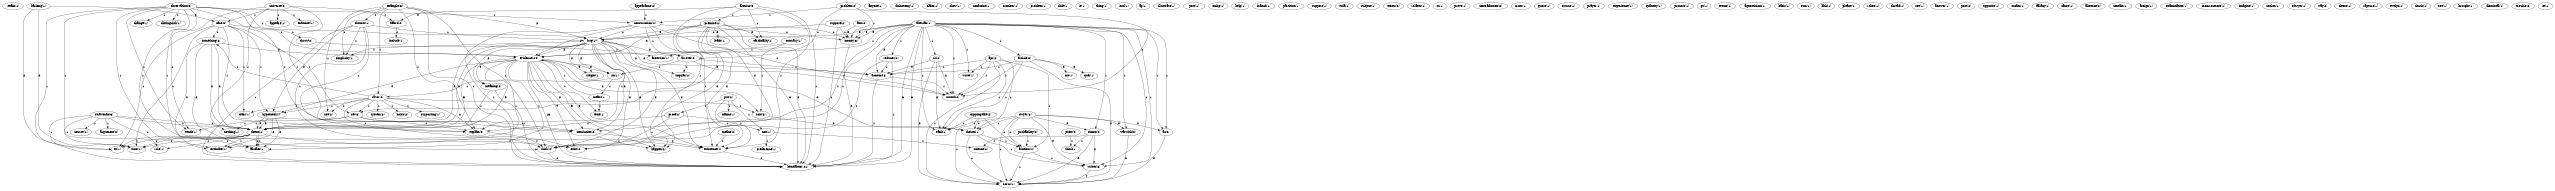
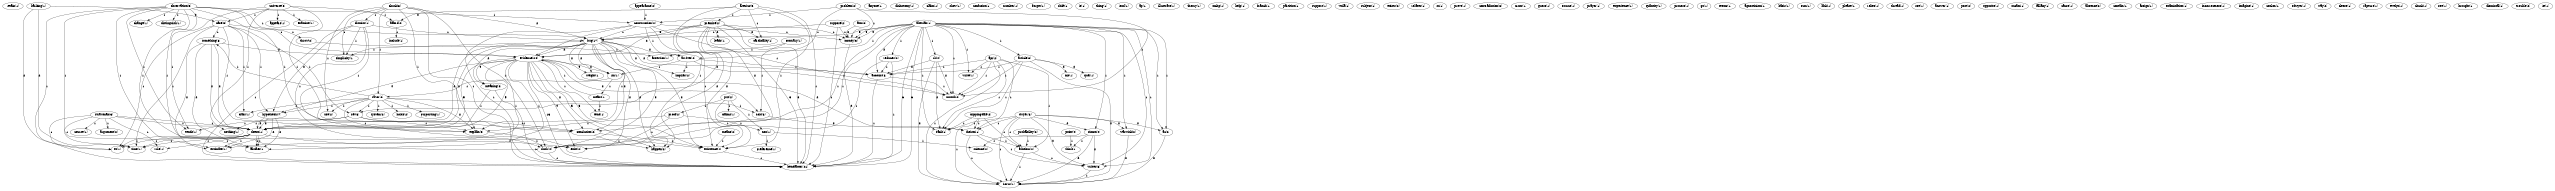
node "example(3)": label "example(3)" -> "chuck(3)"
node "problem(1)": label "problem(1)" -> "forgot(1)"
node "post(1)": label "post(1)" -> "theory(1)"
